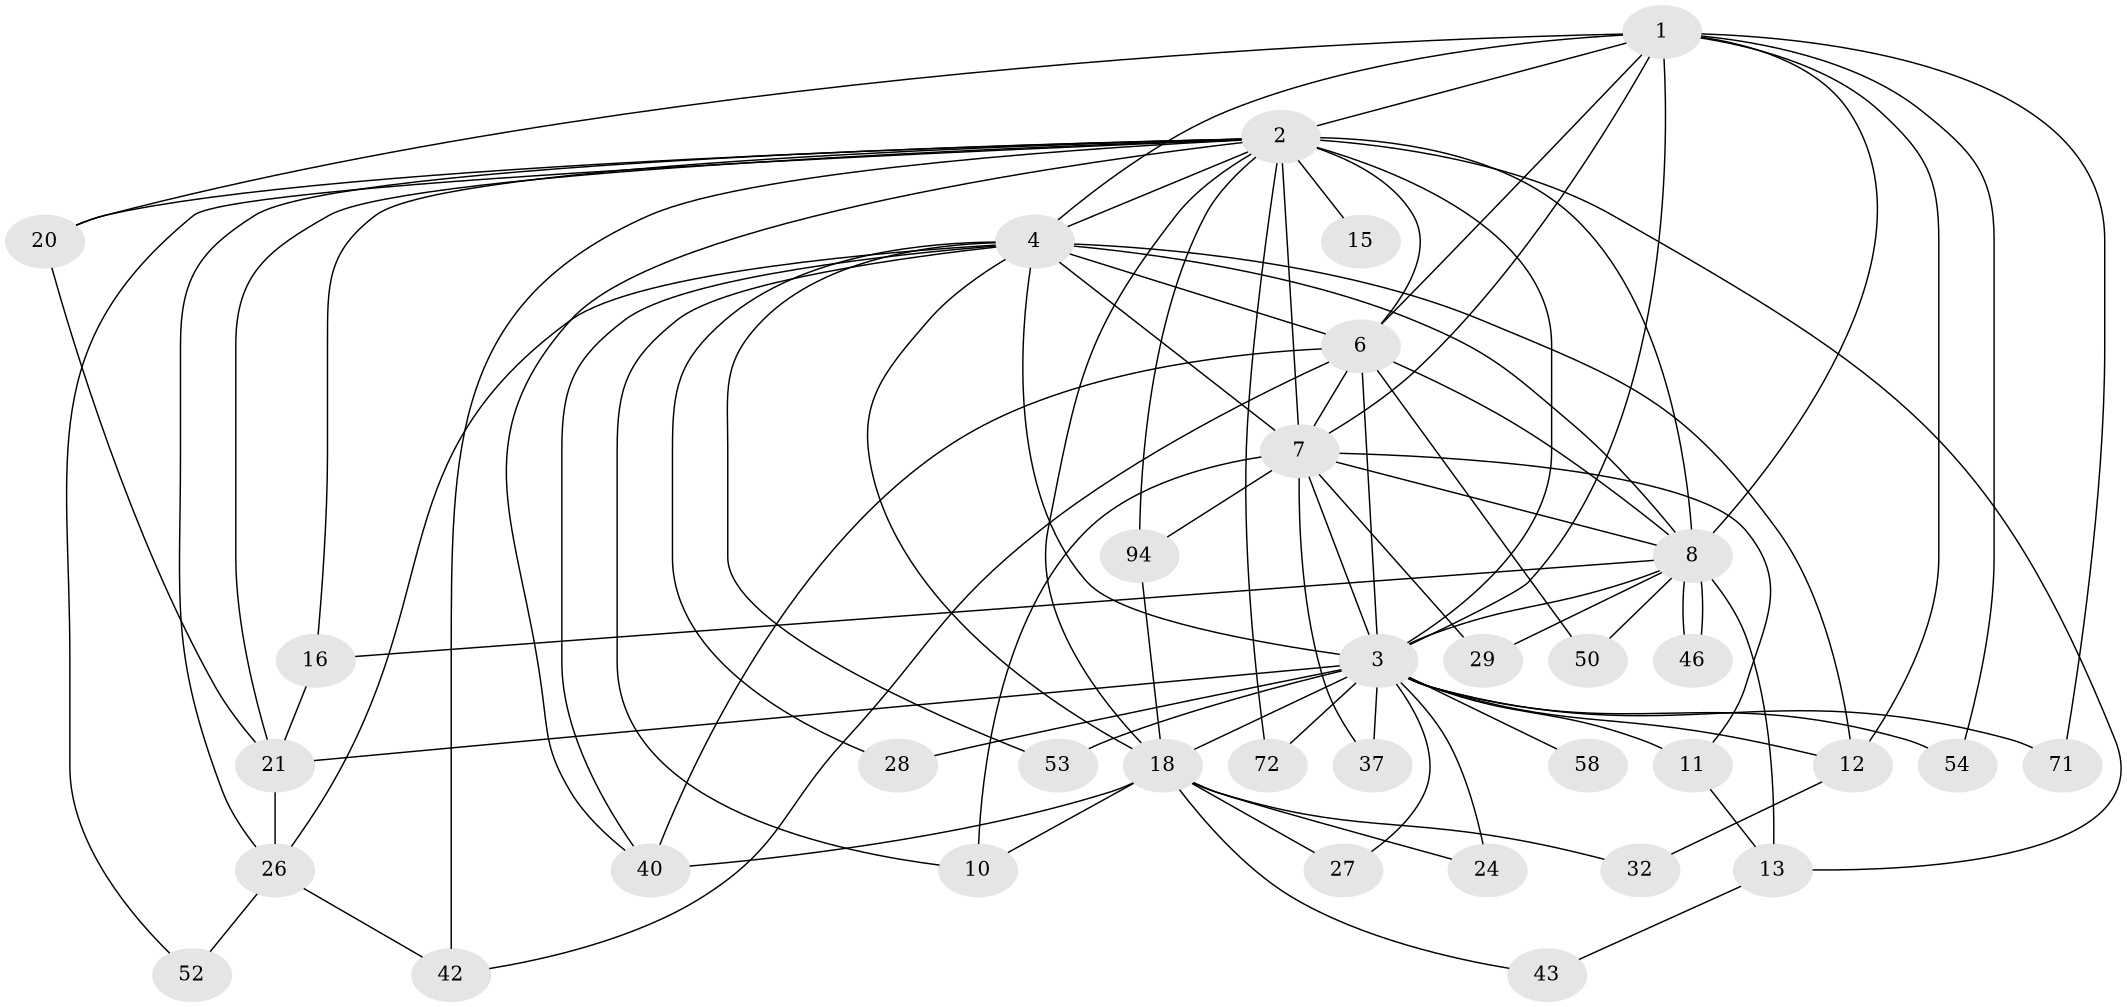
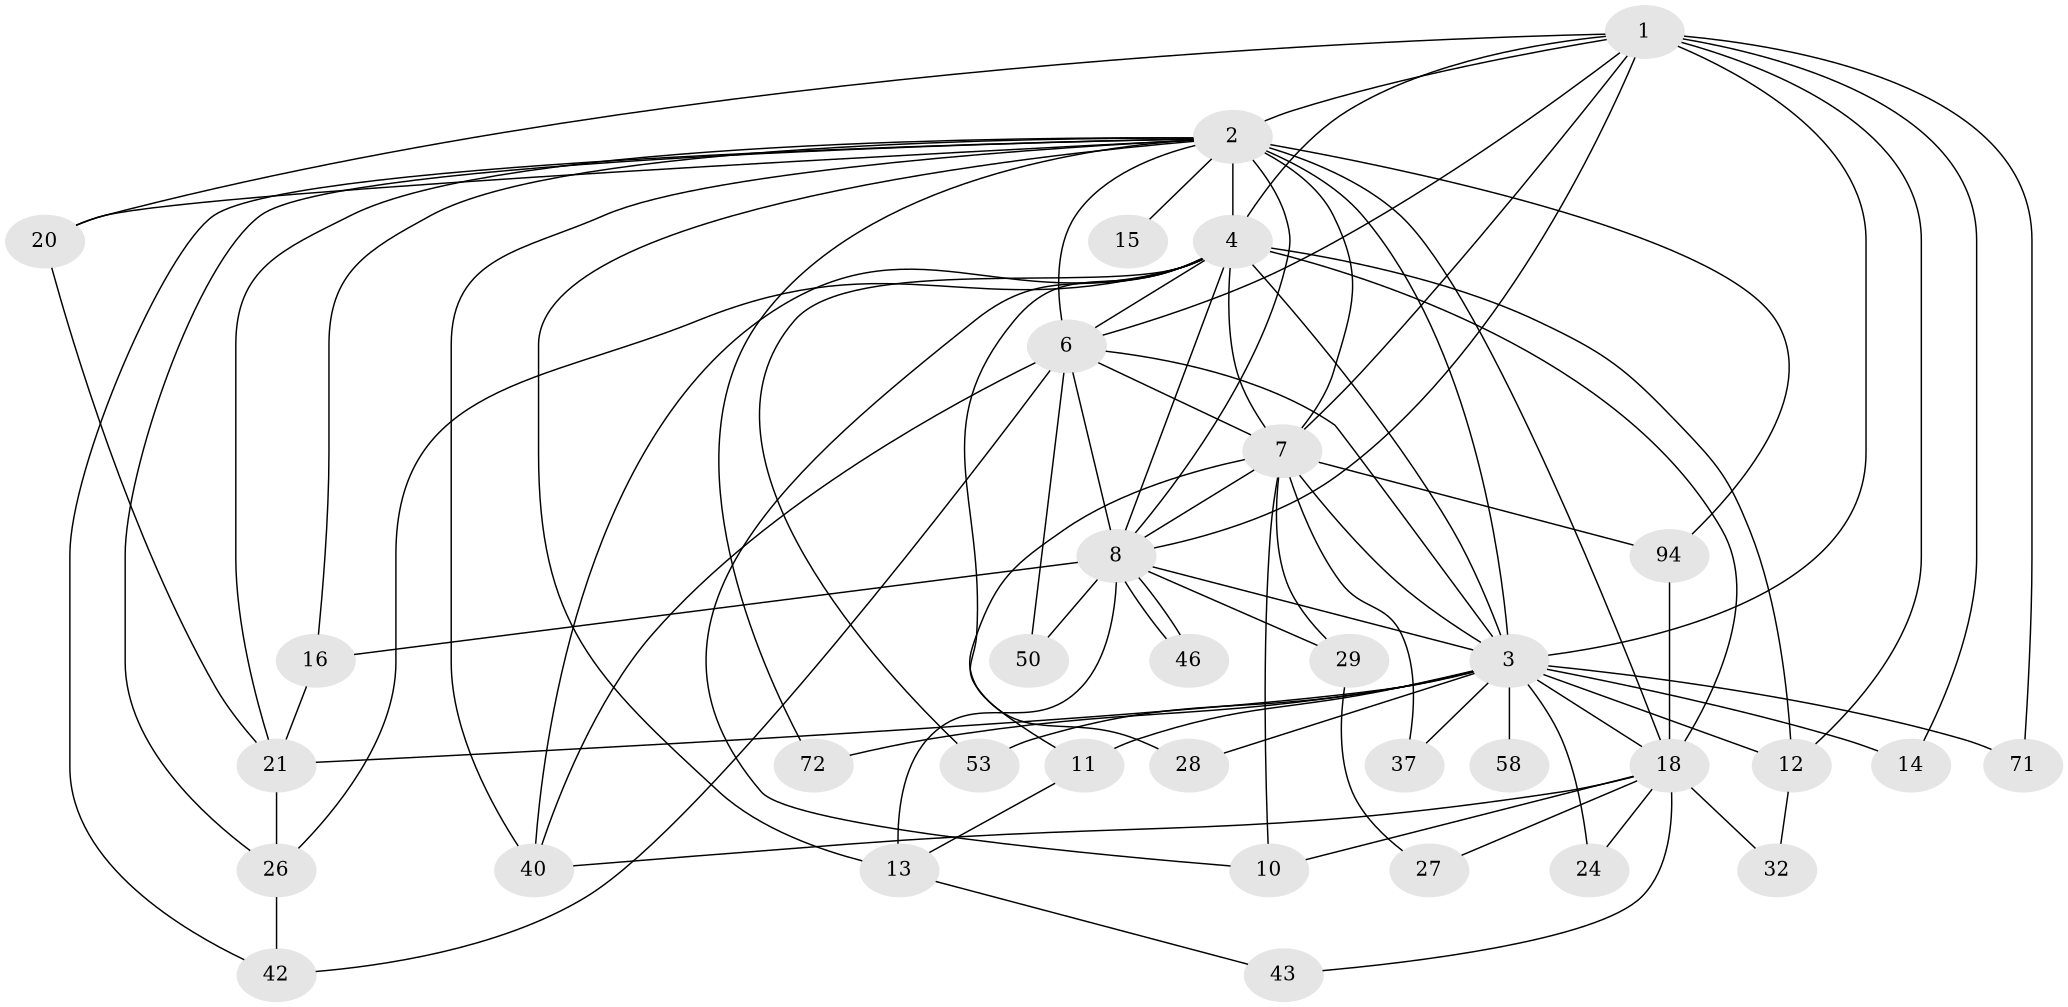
node "54": label "54" -> "14"
edge "3" -- "27": now "29" -- "27"
node "52": removed
